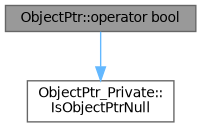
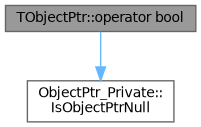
node "ObjectPtr::operator bool": label "ObjectPtr::operator bool" -> "TObjectPtr::operator bool"
